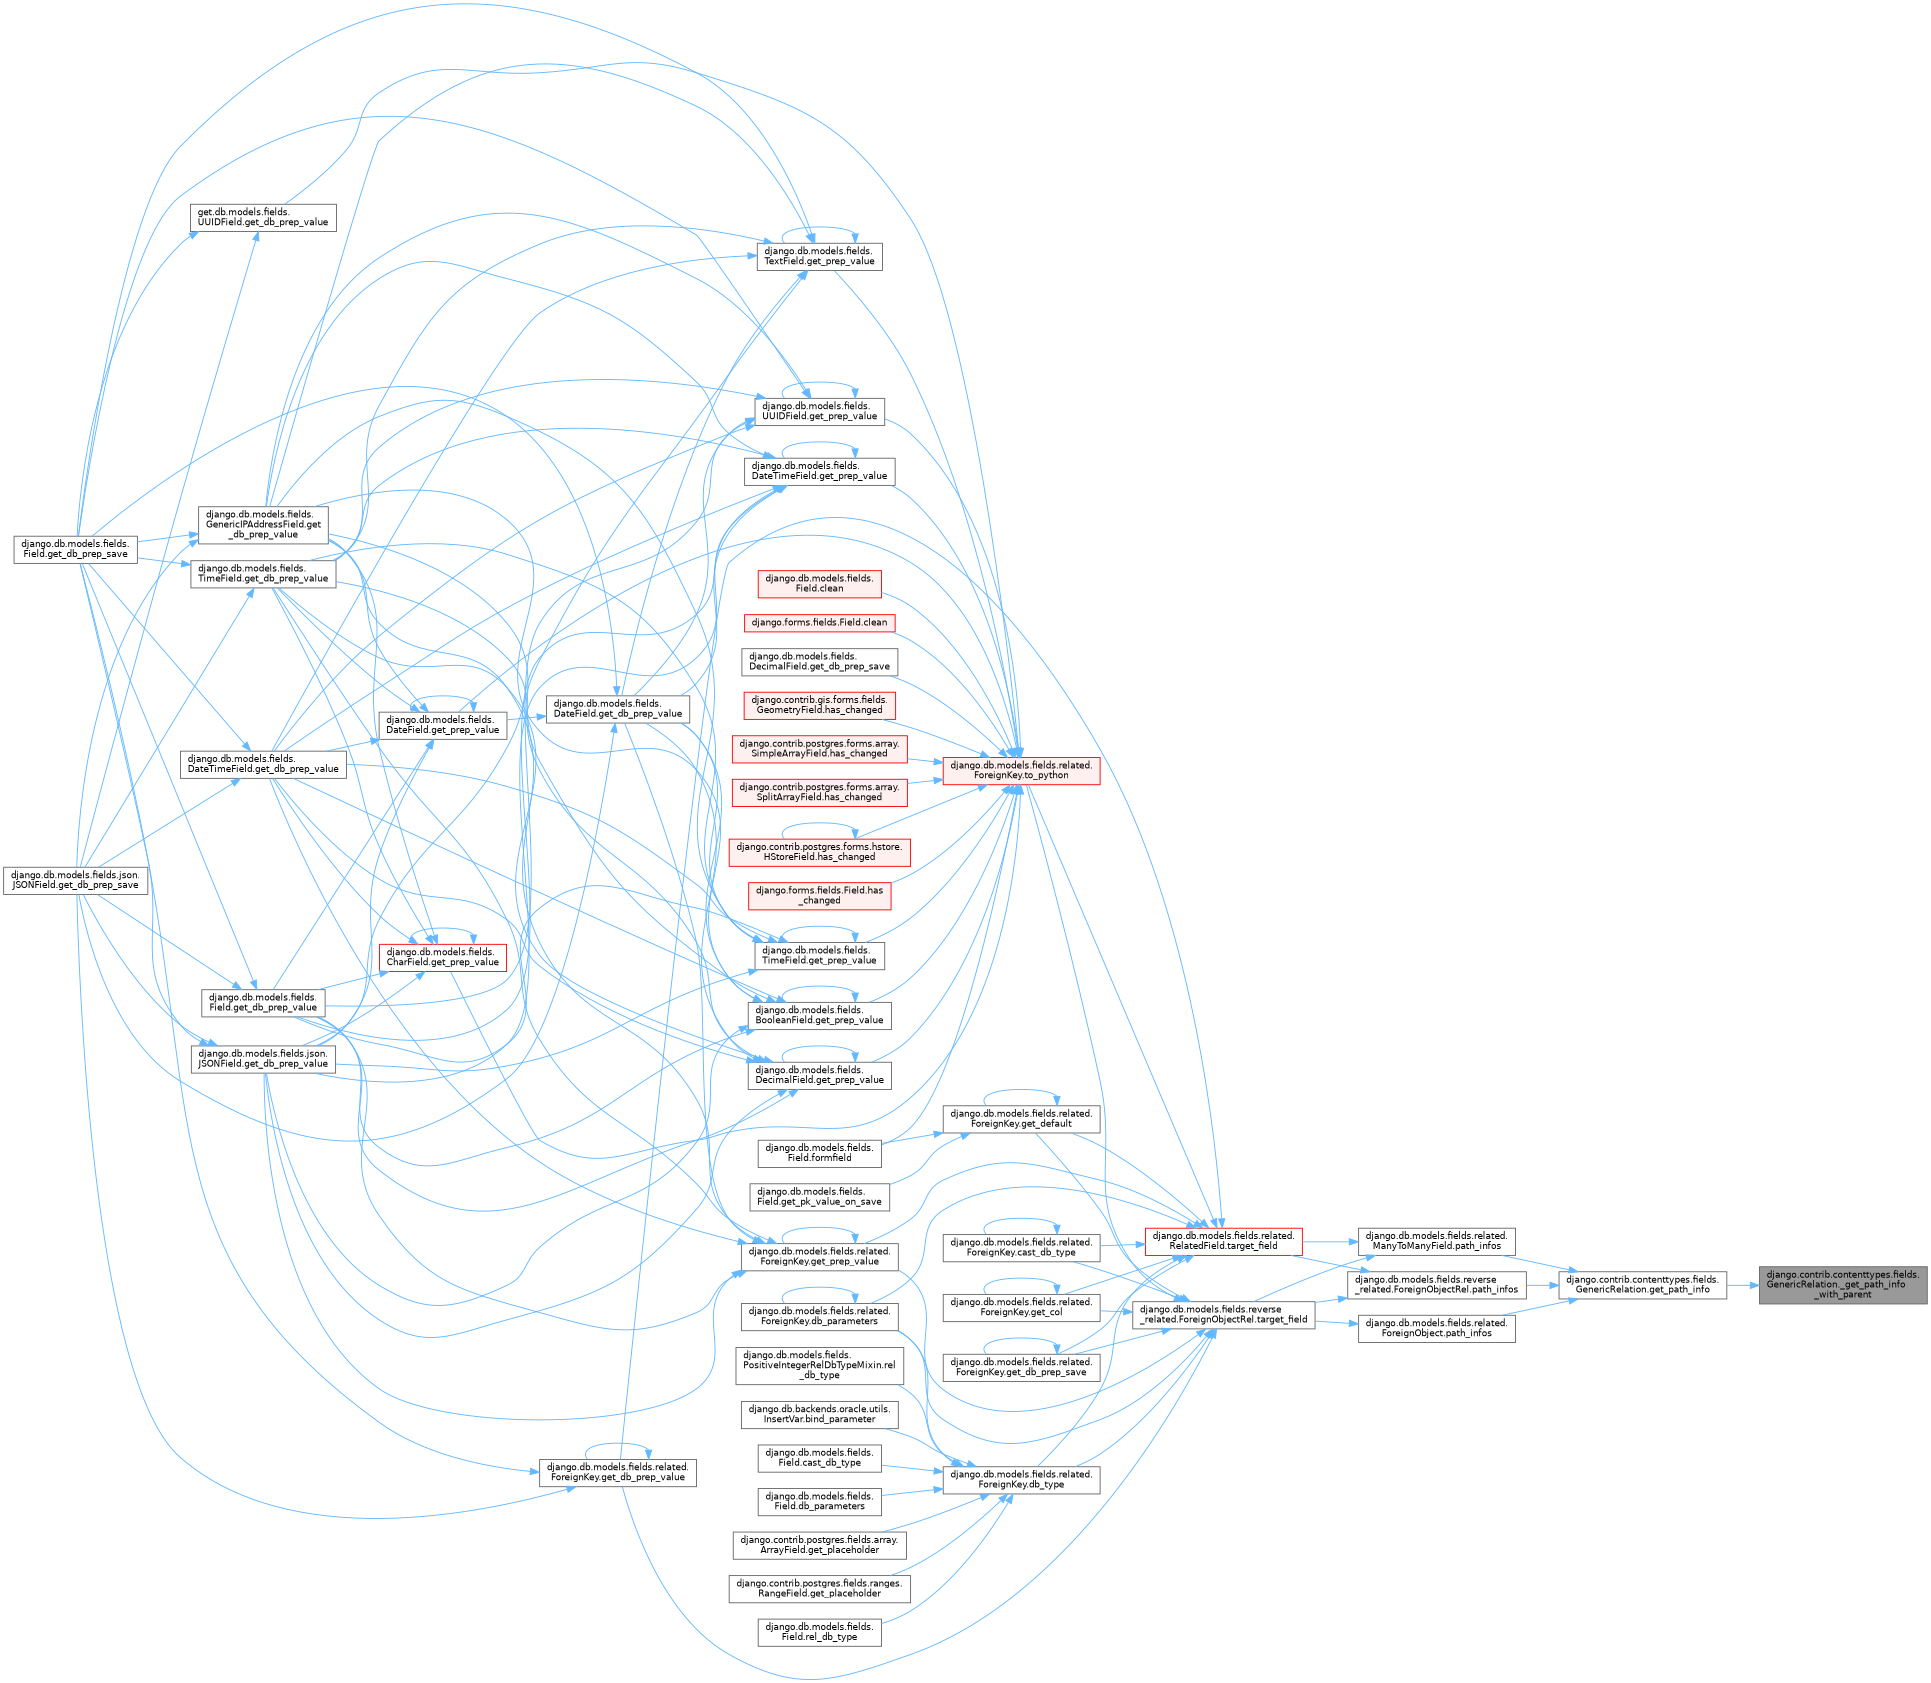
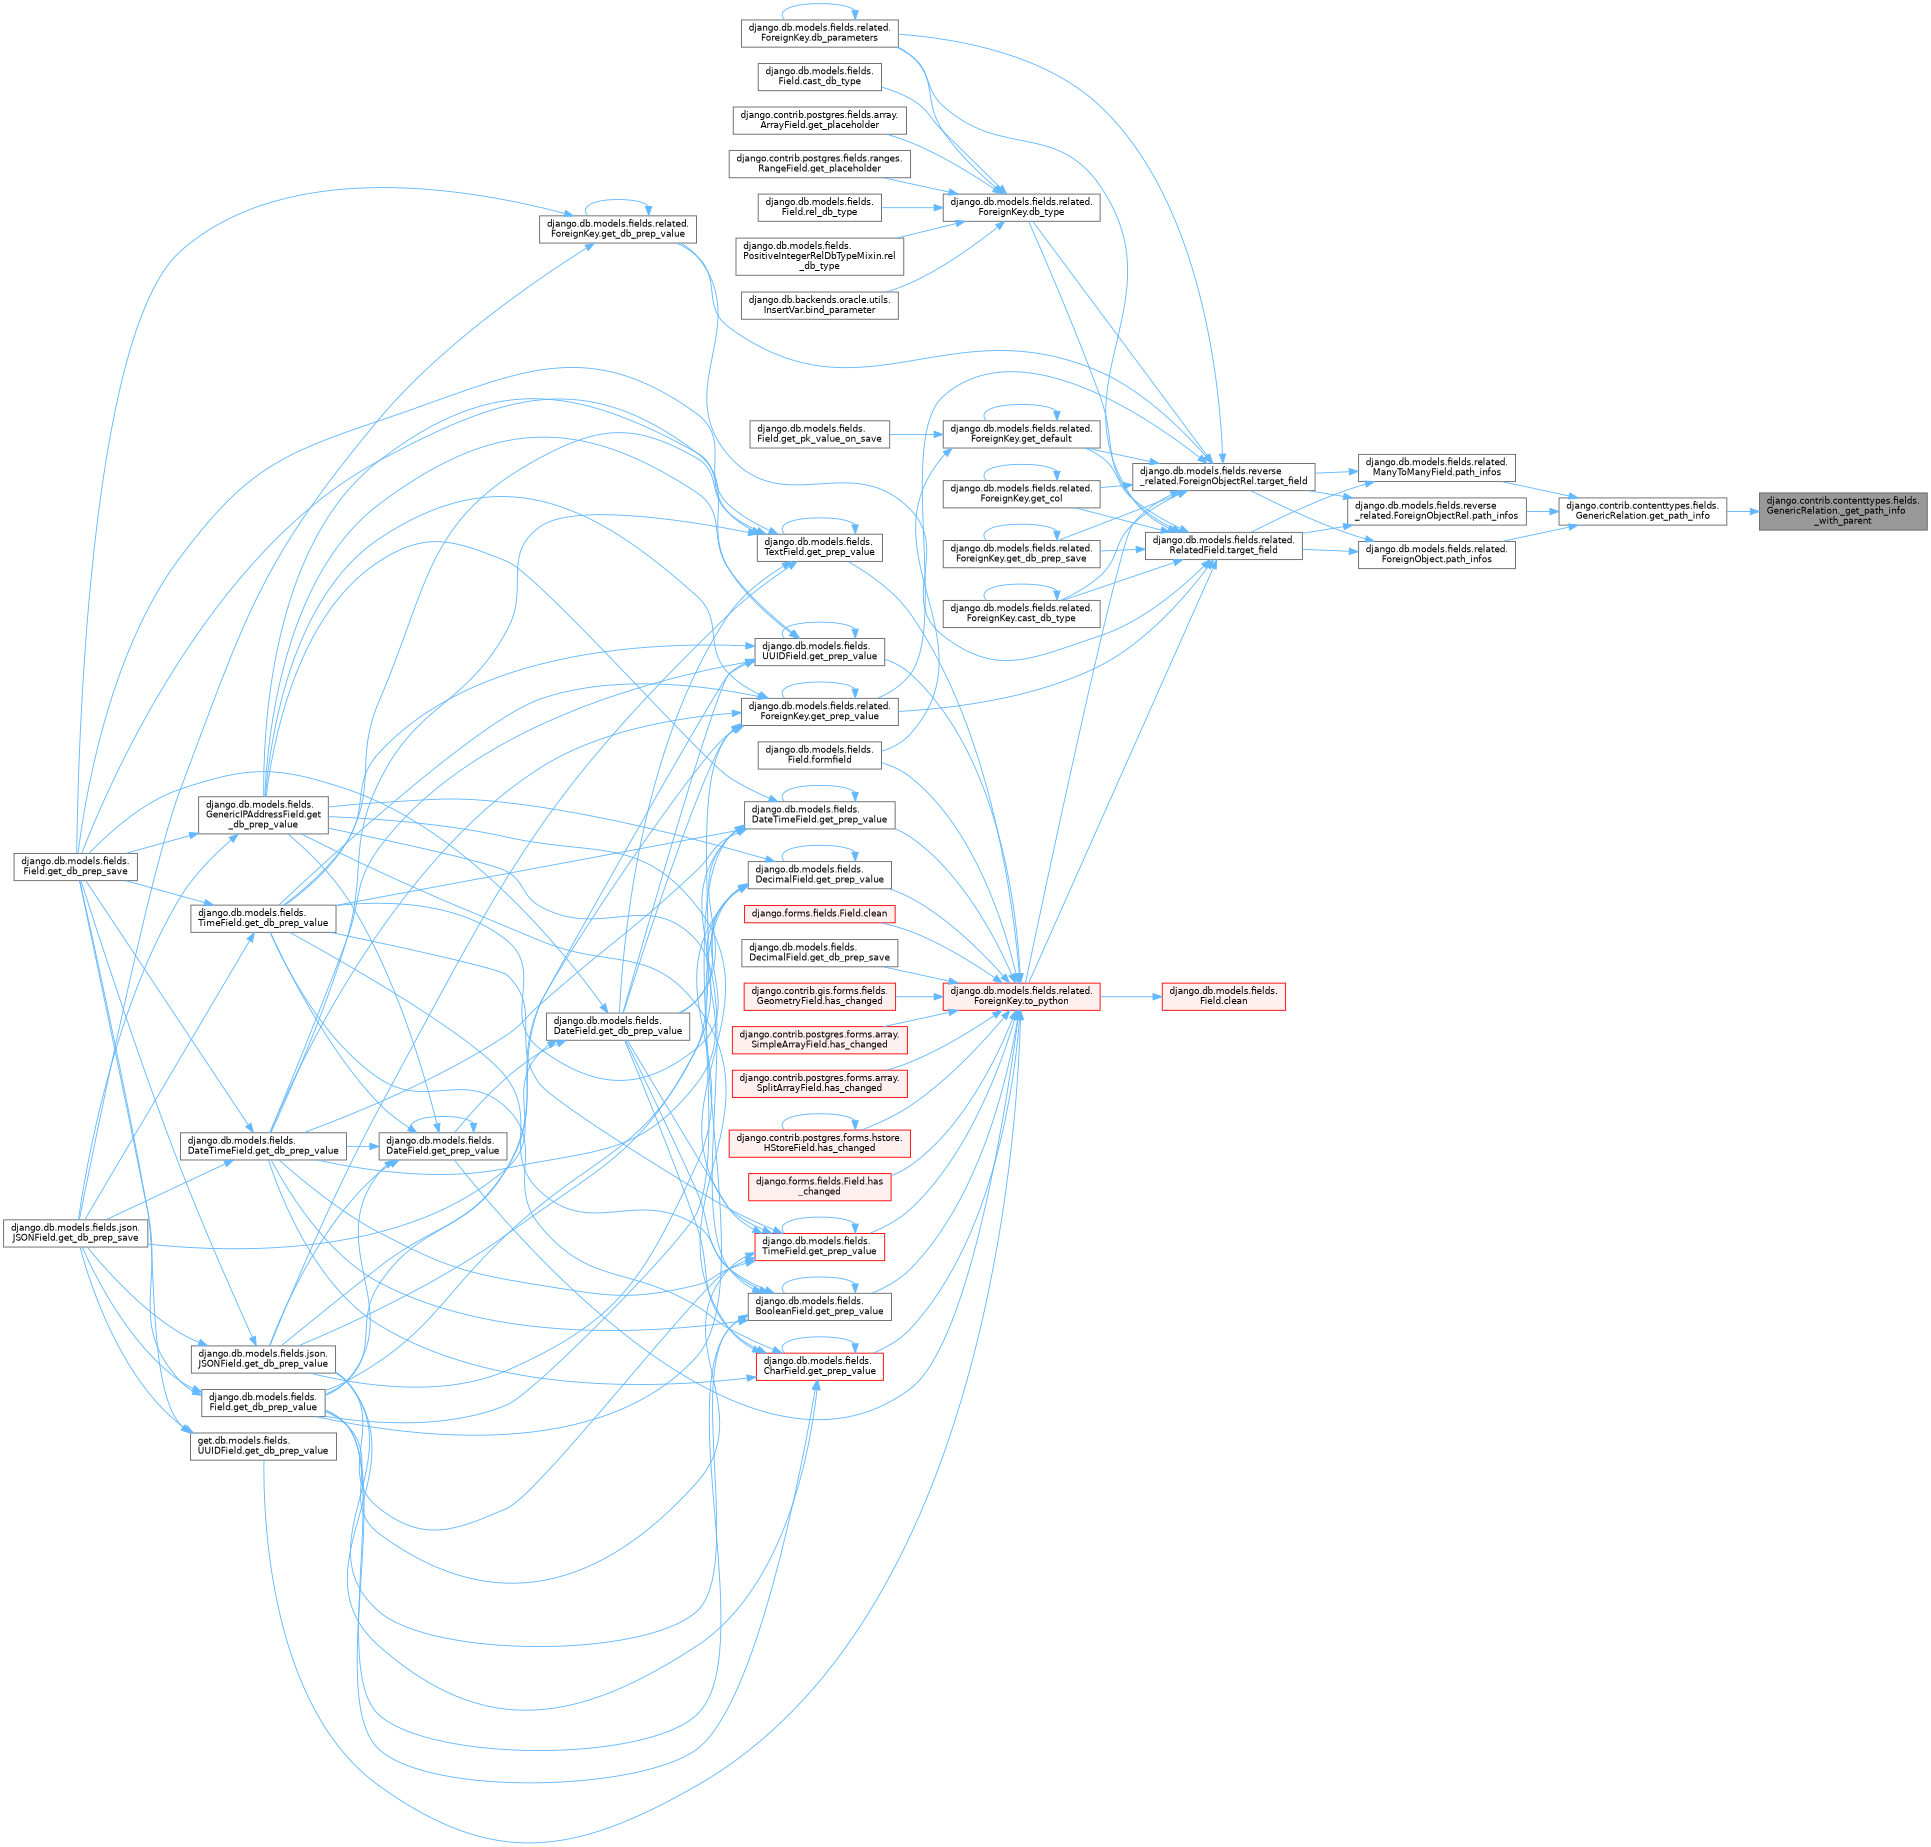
edge "django.db.models.fields.related. RelatedField.target_field" -> "django.db.models.fields.related. ForeignObject.path_infos": added
edge "django.db.models.fields. Field.clean" -> "django.db.models.fields.related. ForeignKey.to_python": reversed
node "django.db.models.fields. TimeField.get_prep_value": color grey40 -> red
edge "django.db.models.fields. DateField.get_db_prep_value" -> "django.db.models.fields. CharField.get_prep_value": added
node "django.db.models.fields.related. RelatedField.target_field": color red -> grey40
node "django.db.models.fields. Field.db_parameters": removed
